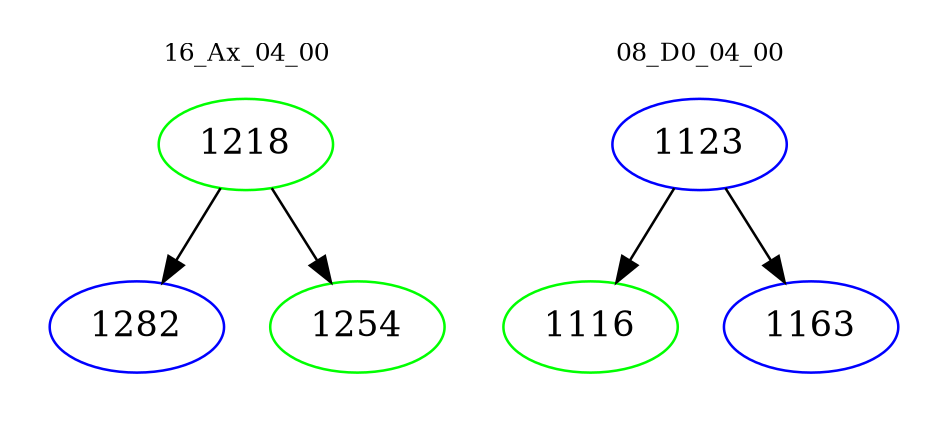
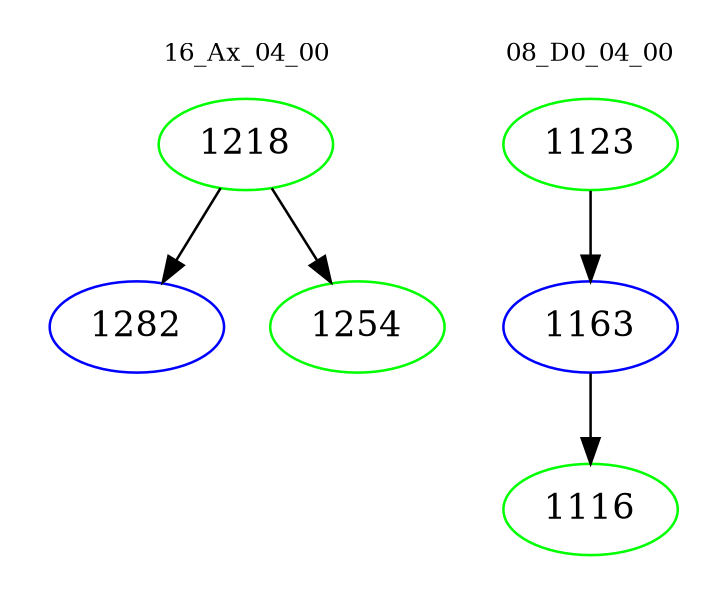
node "1123": color blue -> green
edge "1123" -> "1116": now "1163" -> "1116"
